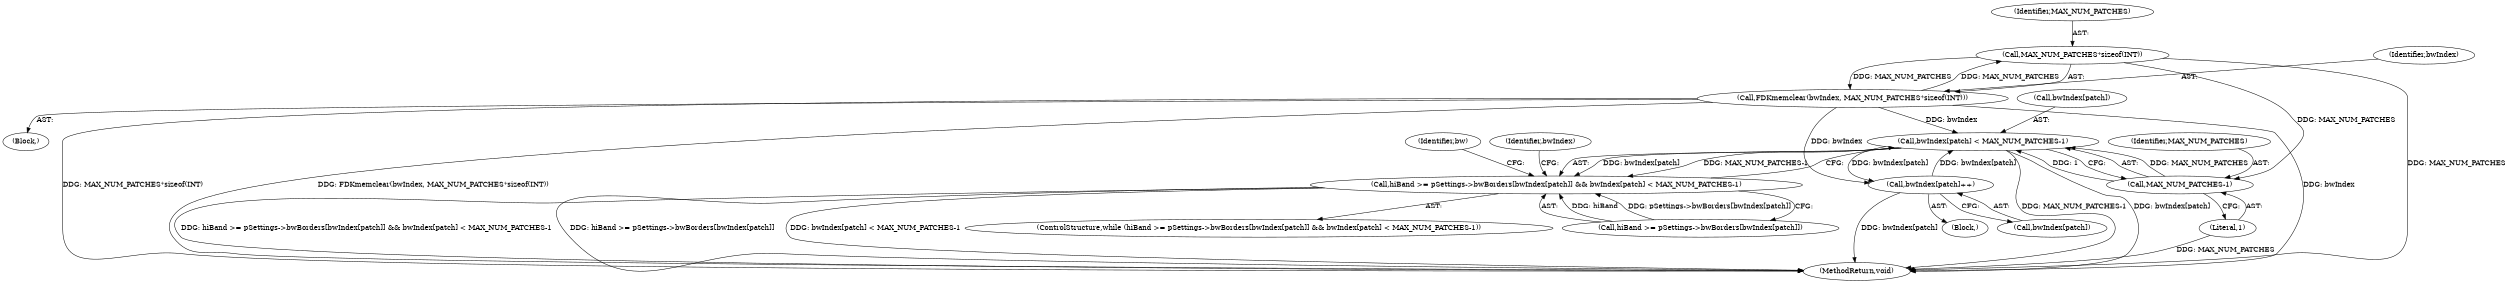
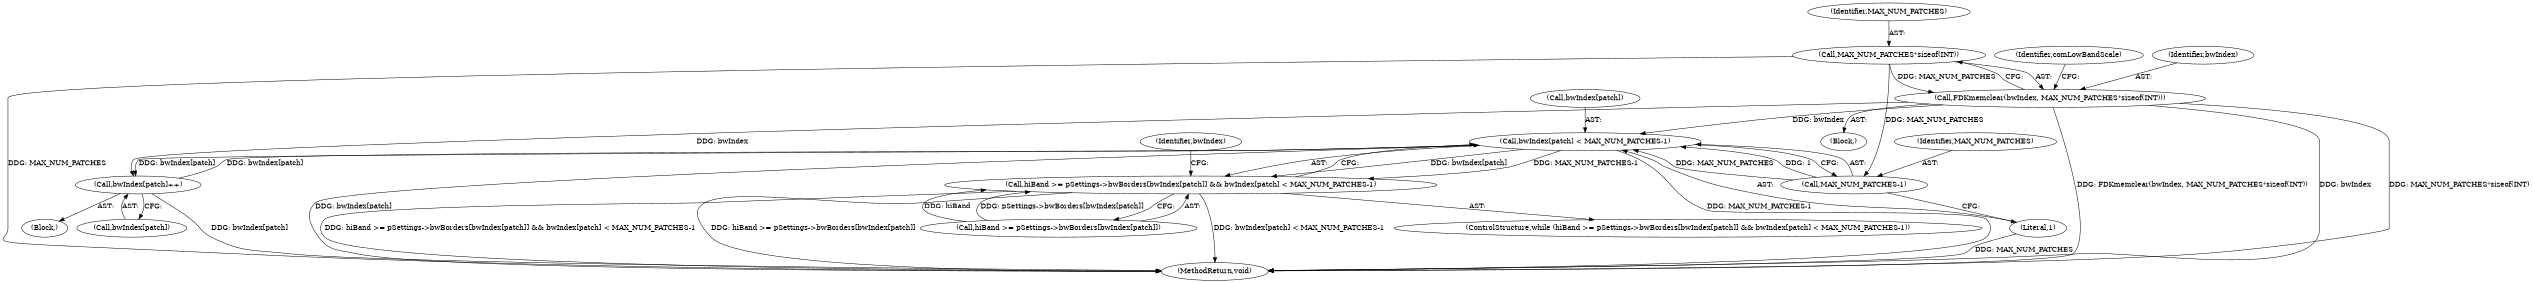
node "(Identifier,comLowBandScale)": added
edge "(Call,FDKmemclear(bwIndex, MAX_NUM_PATCHES*sizeof(INT)))" -> "(Call,MAX_NUM_PATCHES*sizeof(INT))": label "DDG: MAX_NUM_PATCHES" -> "CFG: "
node "(Identifier,bw)": removed
edge "(Literal,1)" -> "(Call,MAX_NUM_PATCHES-1)": now "(Literal,1)" -> "(Call,bwIndex[patch] < MAX_NUM_PATCHES-1)"
